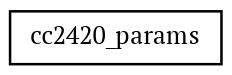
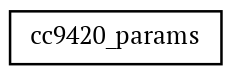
node "cc2420_params": label "cc2420_params" -> "cc9420_params"
